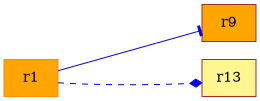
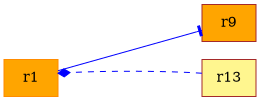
edge "r1" -> "r13": reversed
